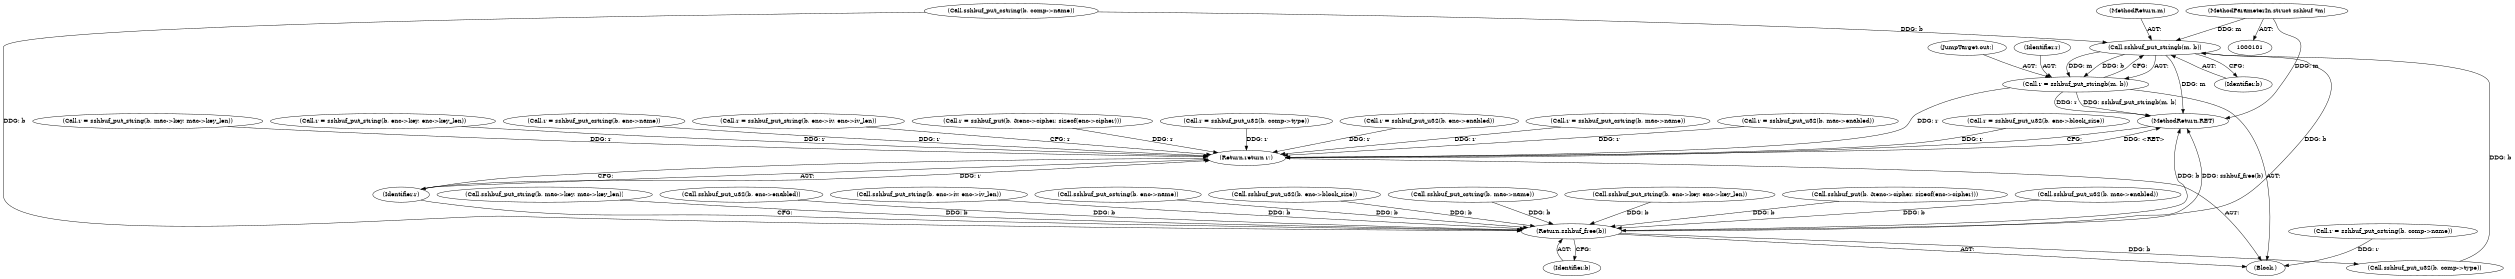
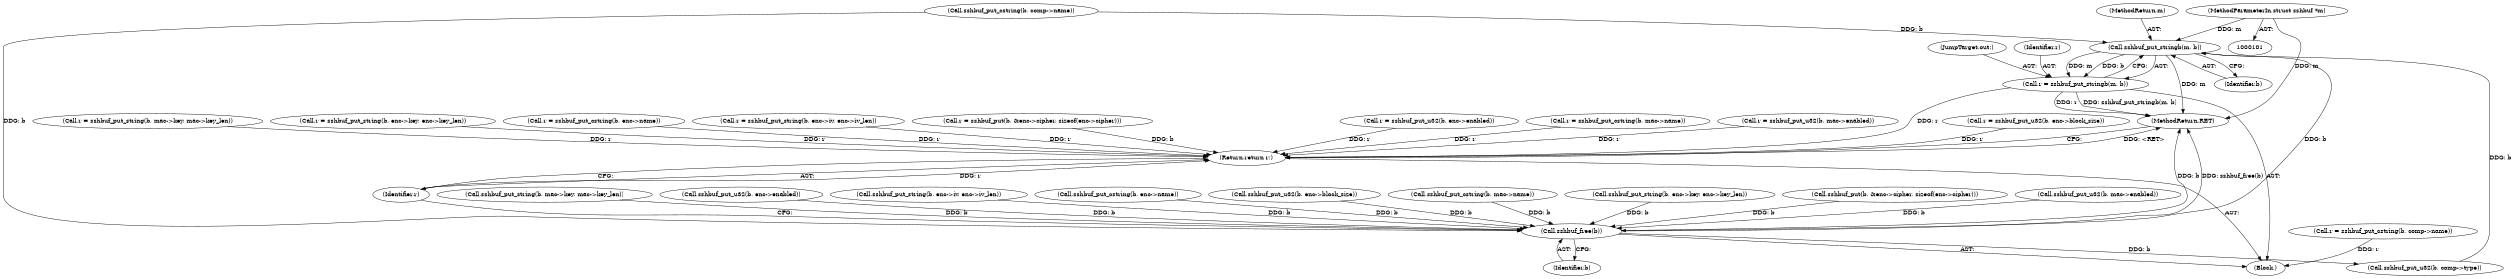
node "(Call,r = sshbuf_put_u32(b, comp->type))": removed
edge "(Call,r = sshbuf_put_string(b, enc->iv, enc->iv_len))" -> "(Return,return r;)": label "CFG: r" -> "DDG: r"
edge "(Call,r = sshbuf_put(b, &enc->cipher, sizeof(enc->cipher)))" -> "(Return,return r;)": label "DDG: r" -> "DDG: b"
node "(Return,sshbuf_free(b))": label "(Return,sshbuf_free(b))" -> "(Call,sshbuf_free(b))"
